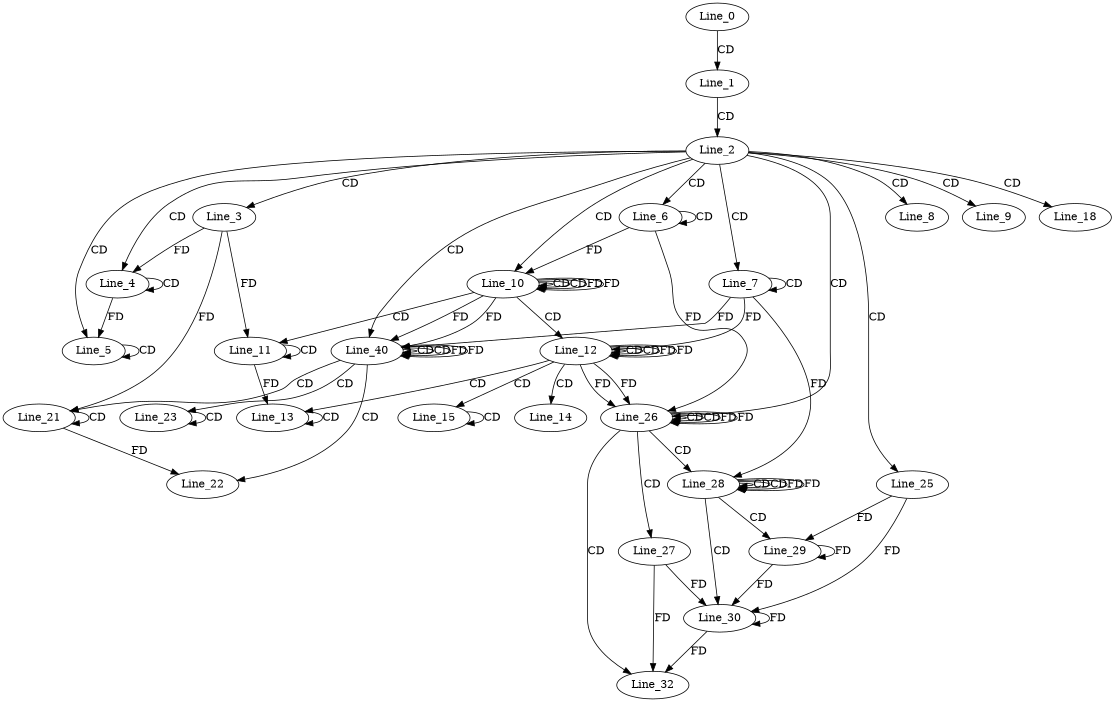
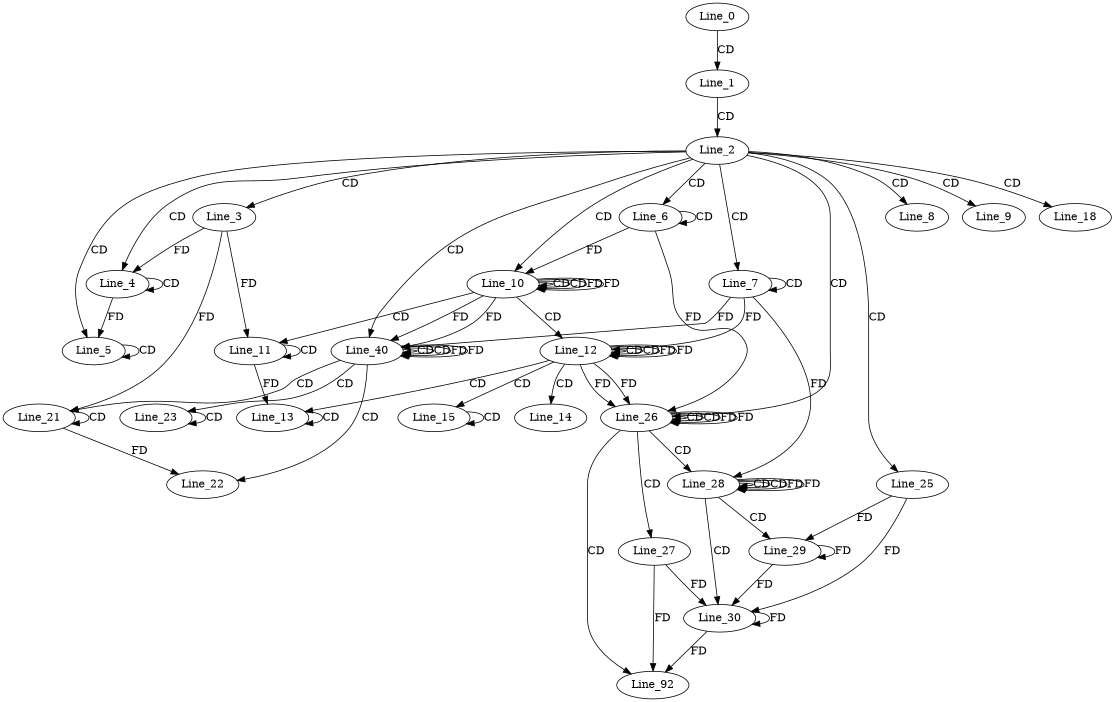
node "Line_32": label "Line_32" -> "Line_92"
